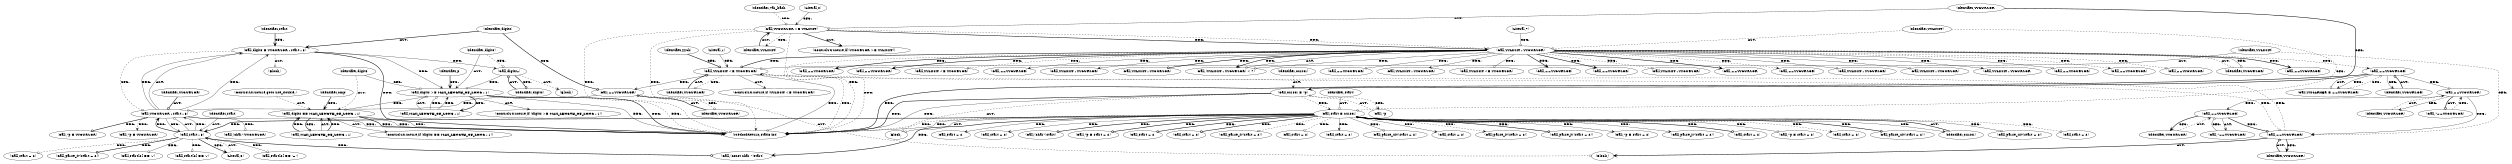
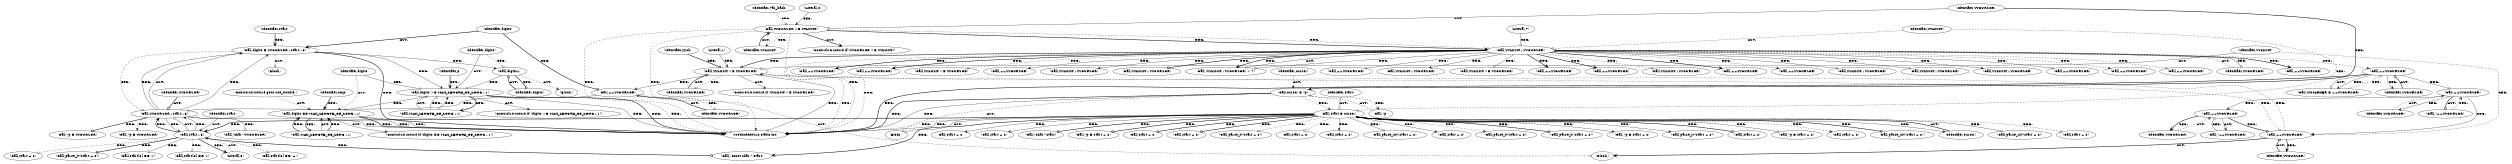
edge "(Call,start - 3)" -> "(Call,start[2] == '+')": style solid -> dashed
